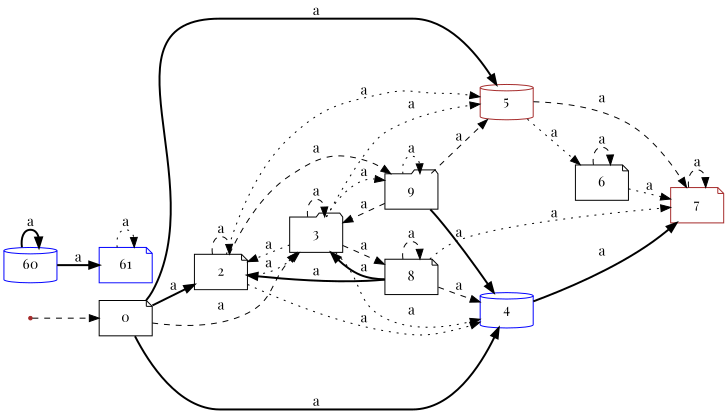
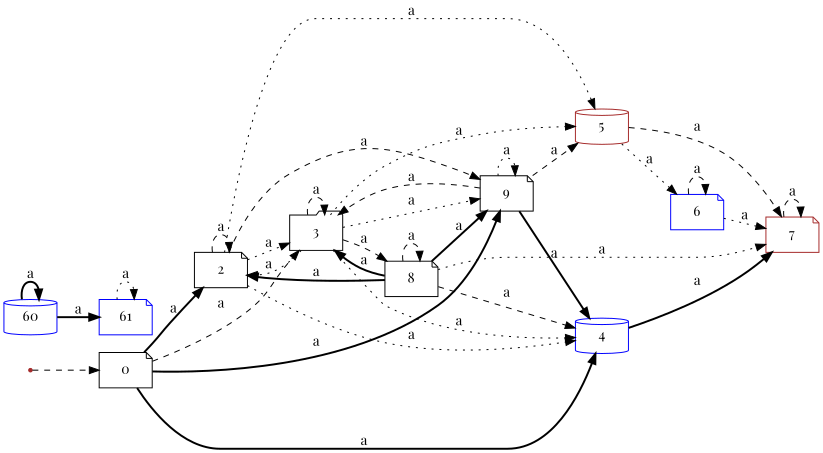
edge "0" -> "5": now "0" -> "9"
node "6": color black -> blue
node "9": shape folder -> note
edge "8" -> "9": added, label "a"
